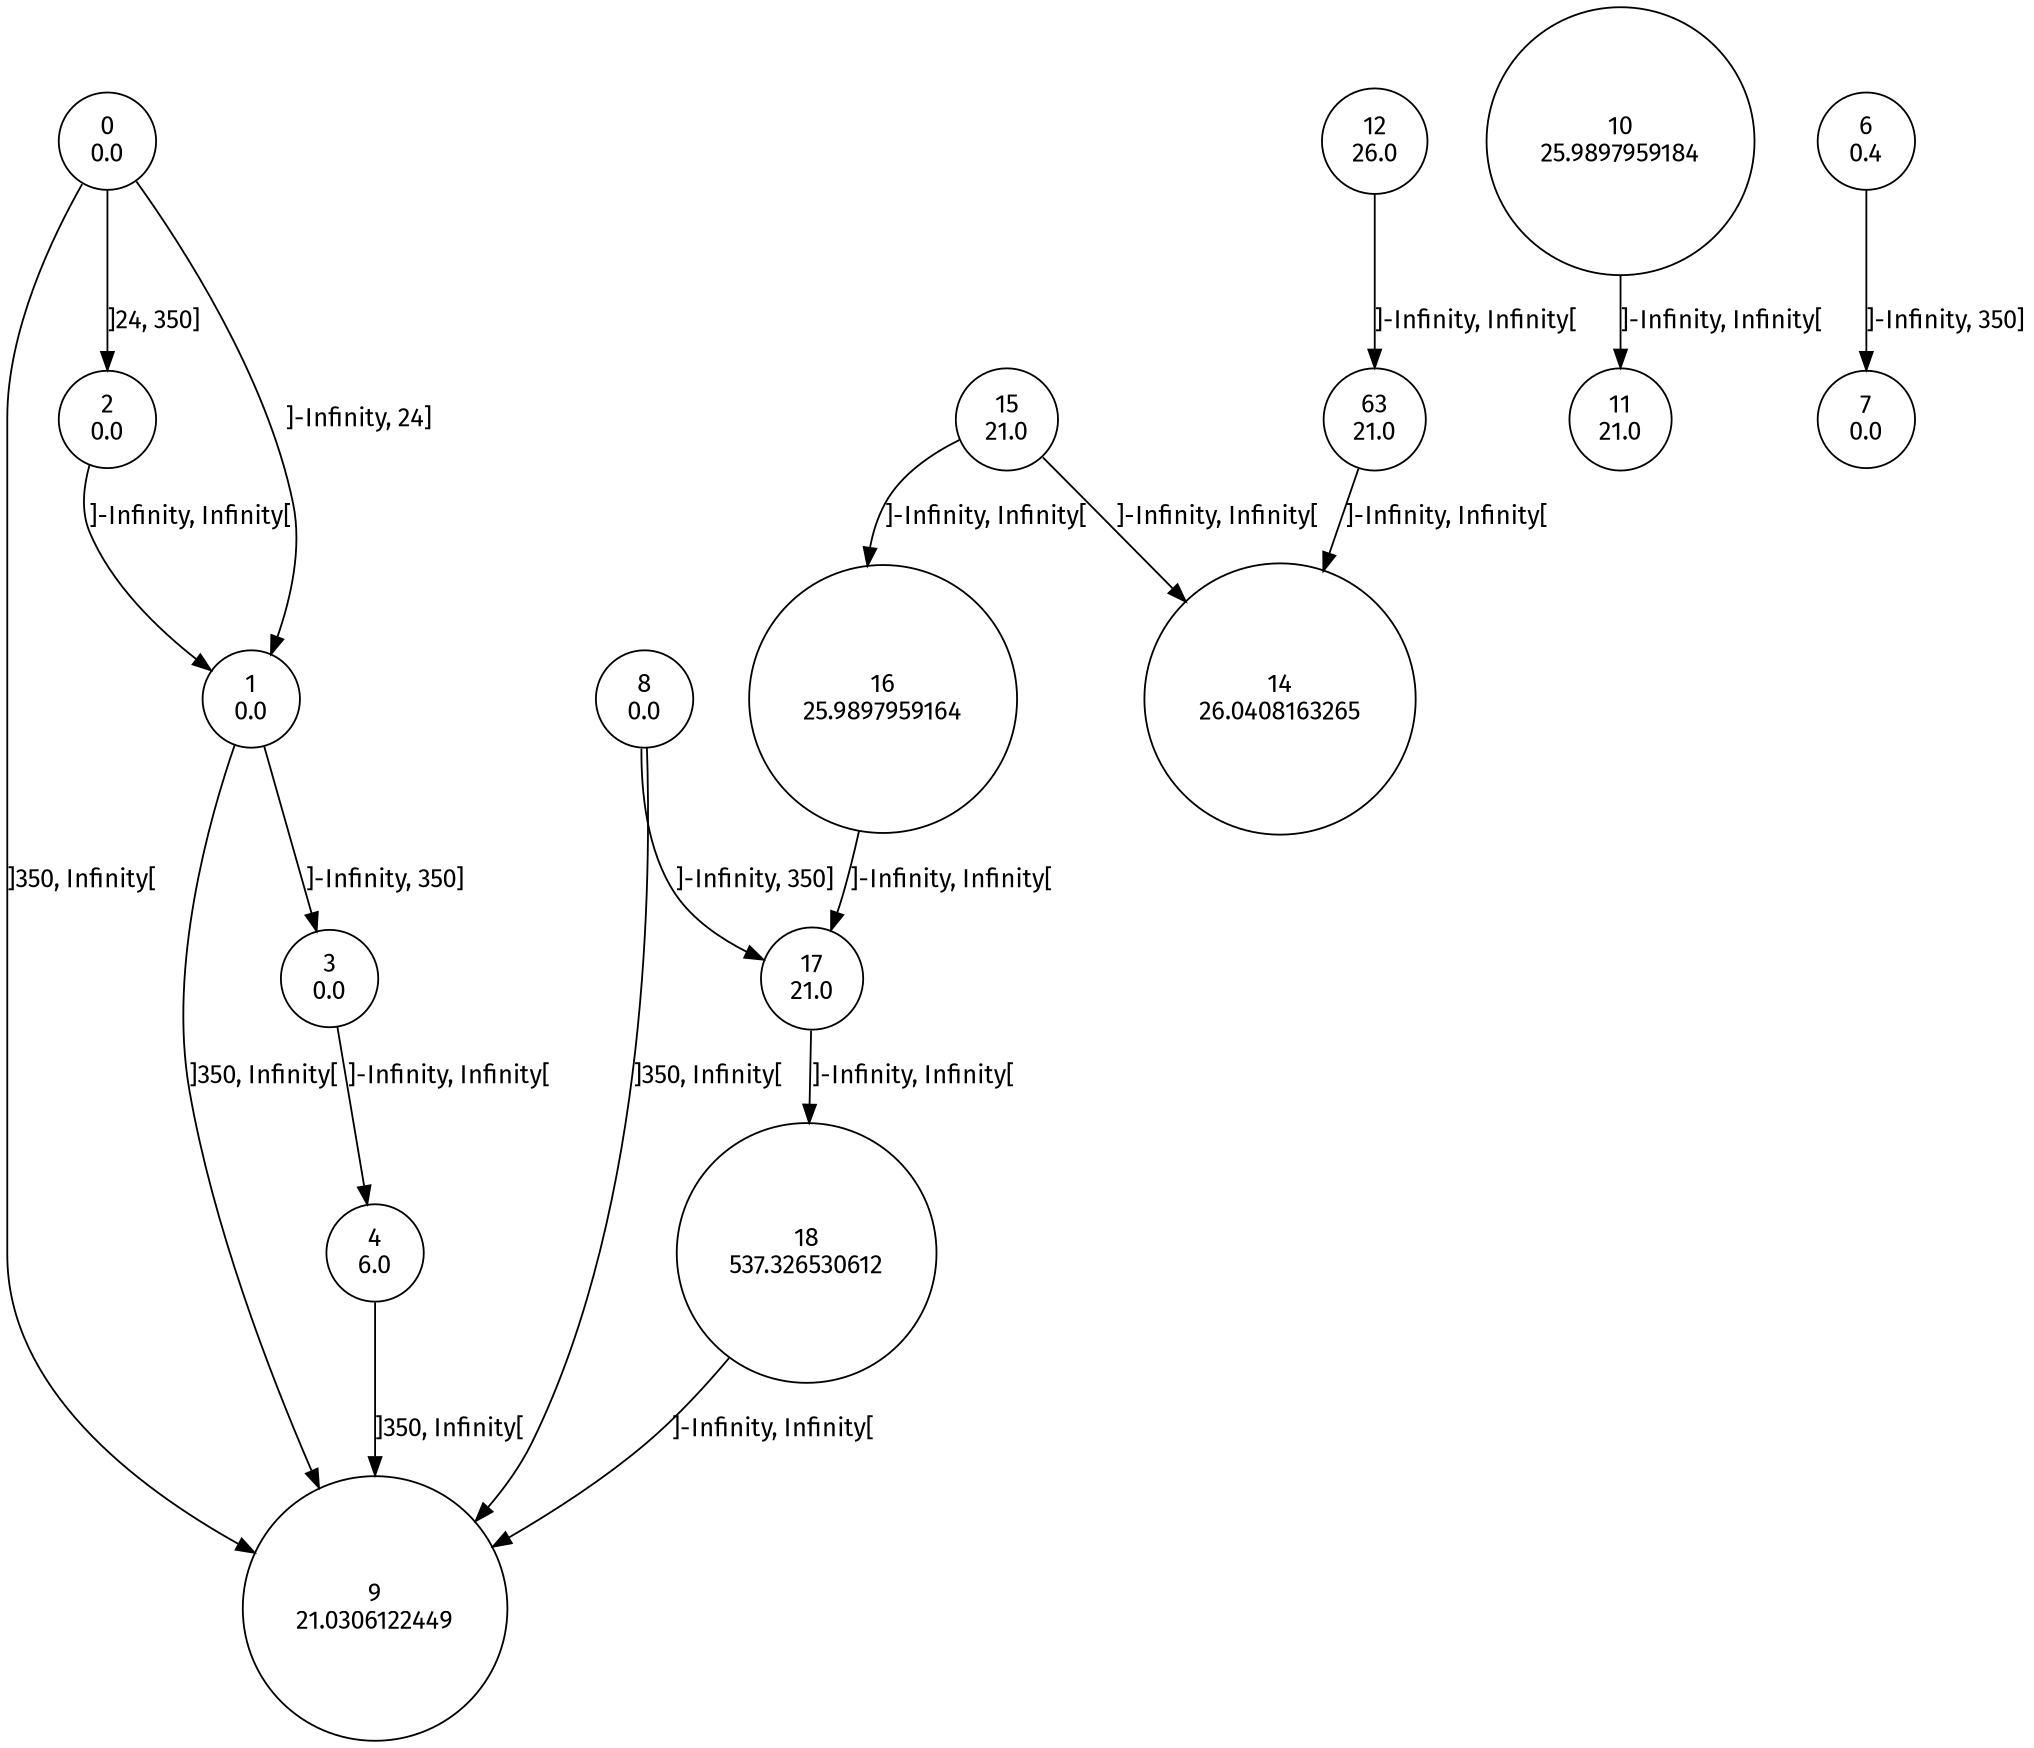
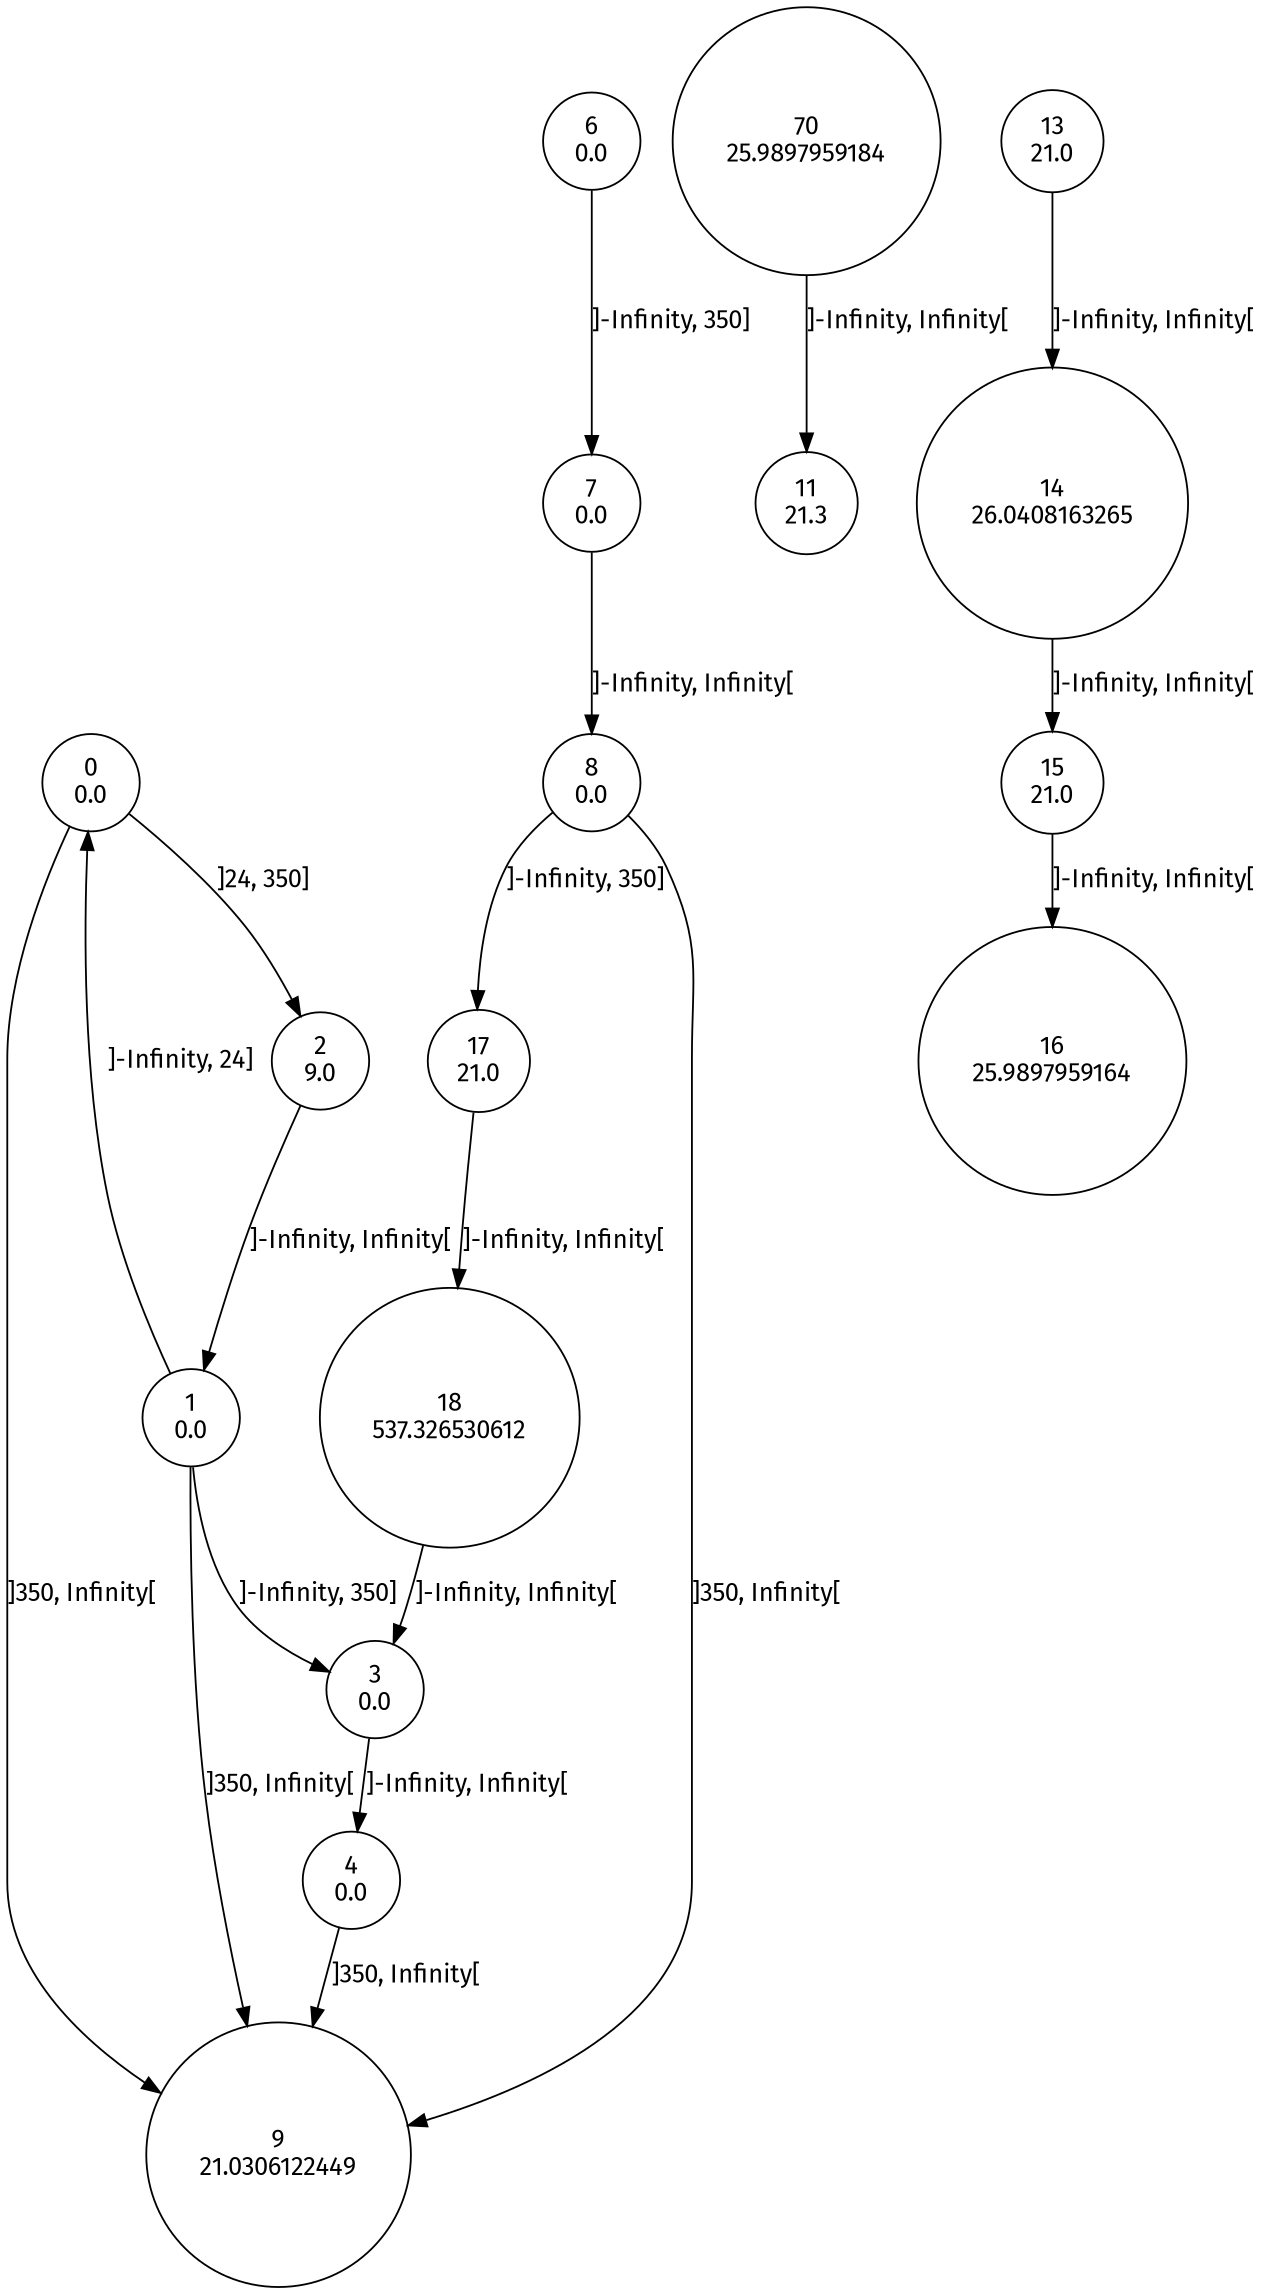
node "12 26.0": removed
node "10 25.9897959184": label "10 25.9897959184" -> "70 25.9897959184"
node "6 0.4": label "6 0.4" -> "6 0.0"
edge "0 0.0" -> "1 0.0": reversed
node "2 0.0": label "2 0.0" -> "2 9.0"
node "63 21.0": label "63 21.0" -> "13 21.0"
node "11 21.0": label "11 21.0" -> "11 21.3"
edge "15 21.0" -> "14 26.0408163265": reversed
edge "7 0.0" -> "8 0.0": added, label "]-Infinity, Infinity["
edge "16 25.9897959164" -> "17 21.0": removed, label "]-Infinity, Infinity["
node "4 6.0": label "4 6.0" -> "4 0.0"
edge "18 537.326530612" -> "9 21.0306122449": now "18 537.326530612" -> "3 0.0"
